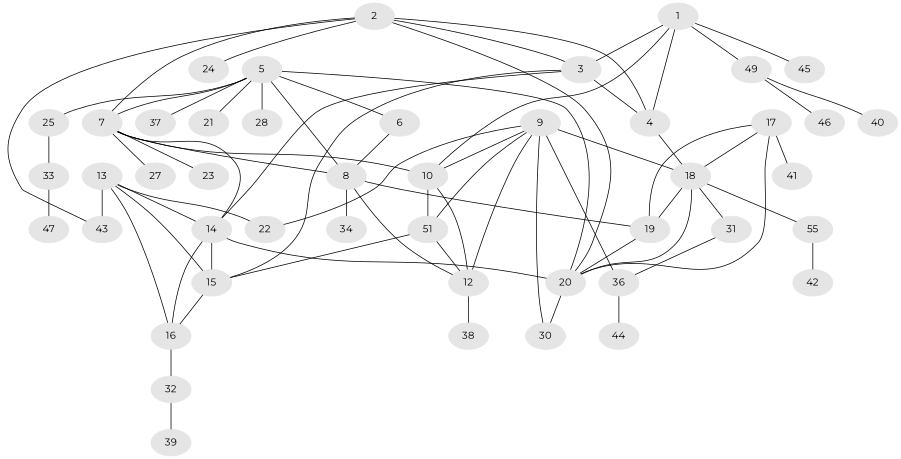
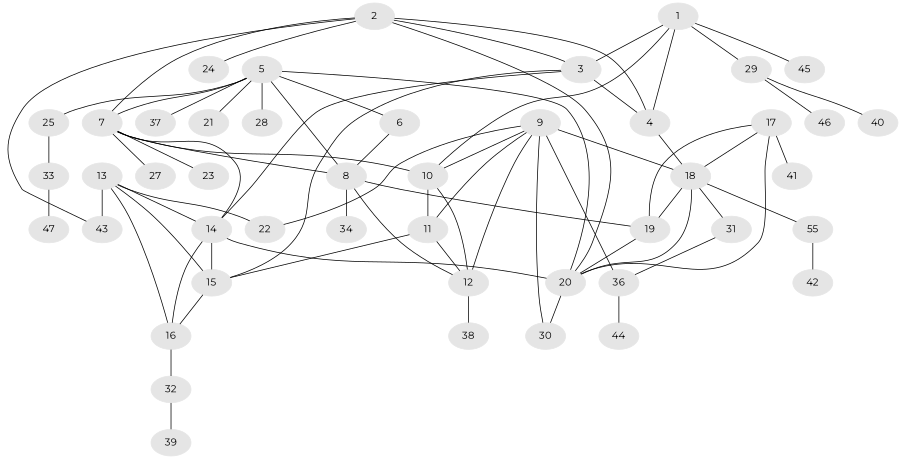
node "49": label "49" -> "29"
node "51": label "51" -> "11"
